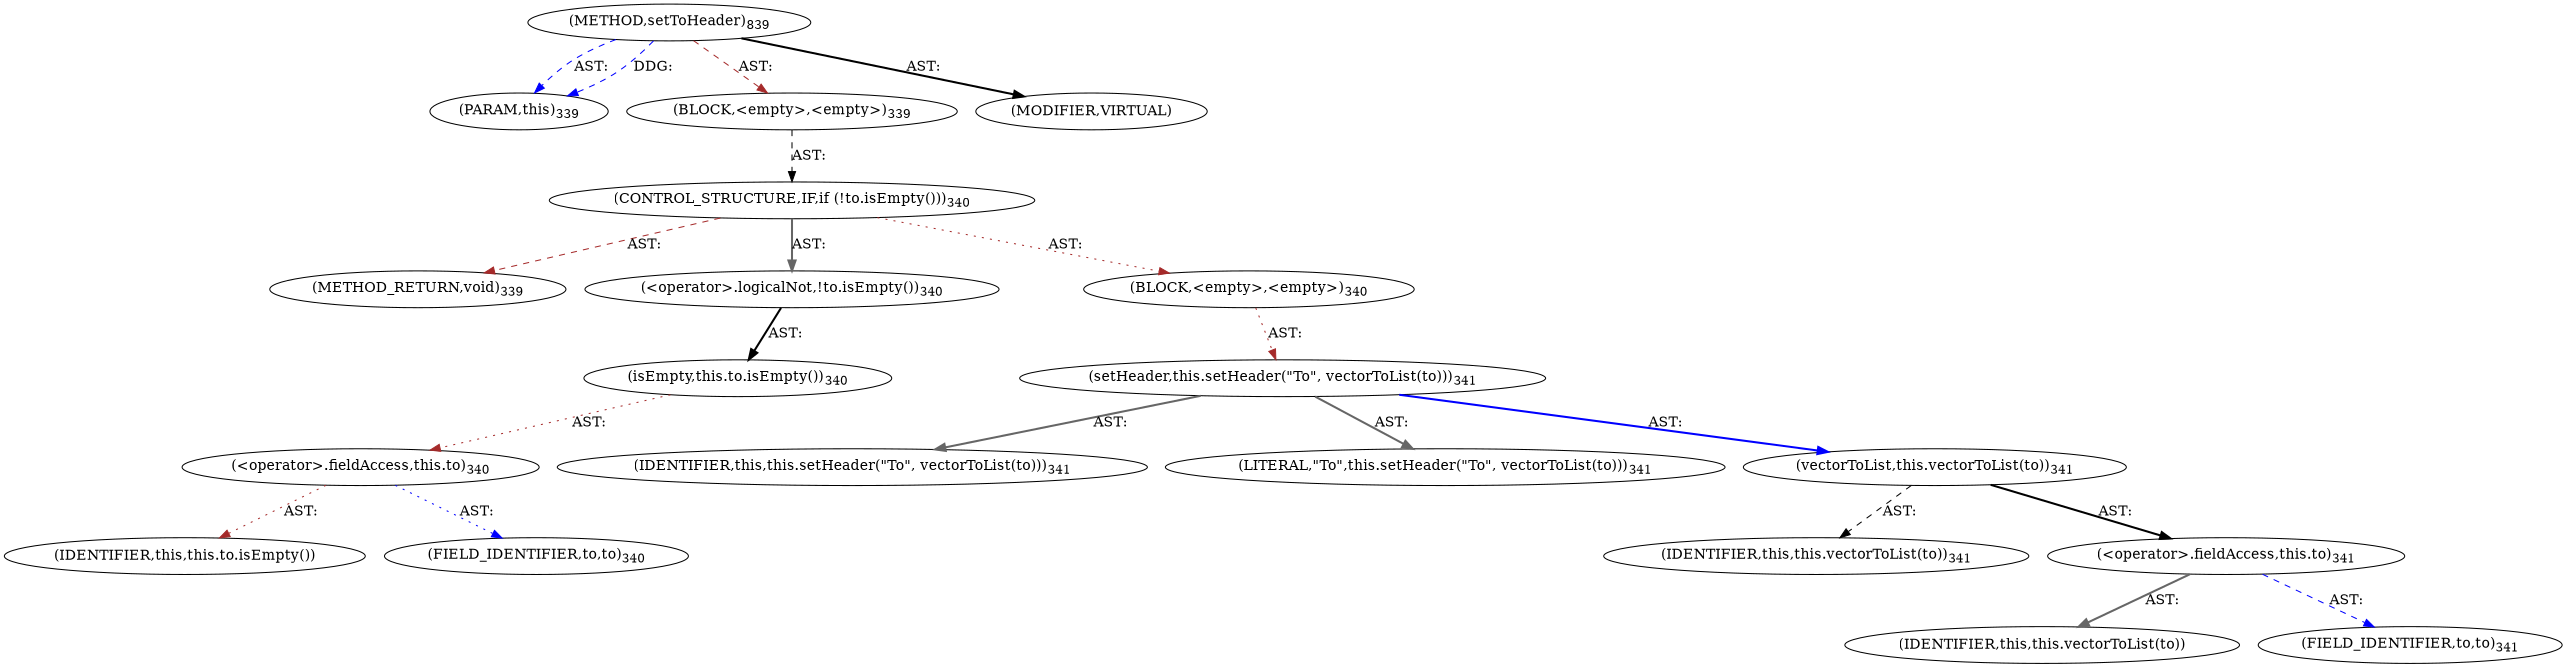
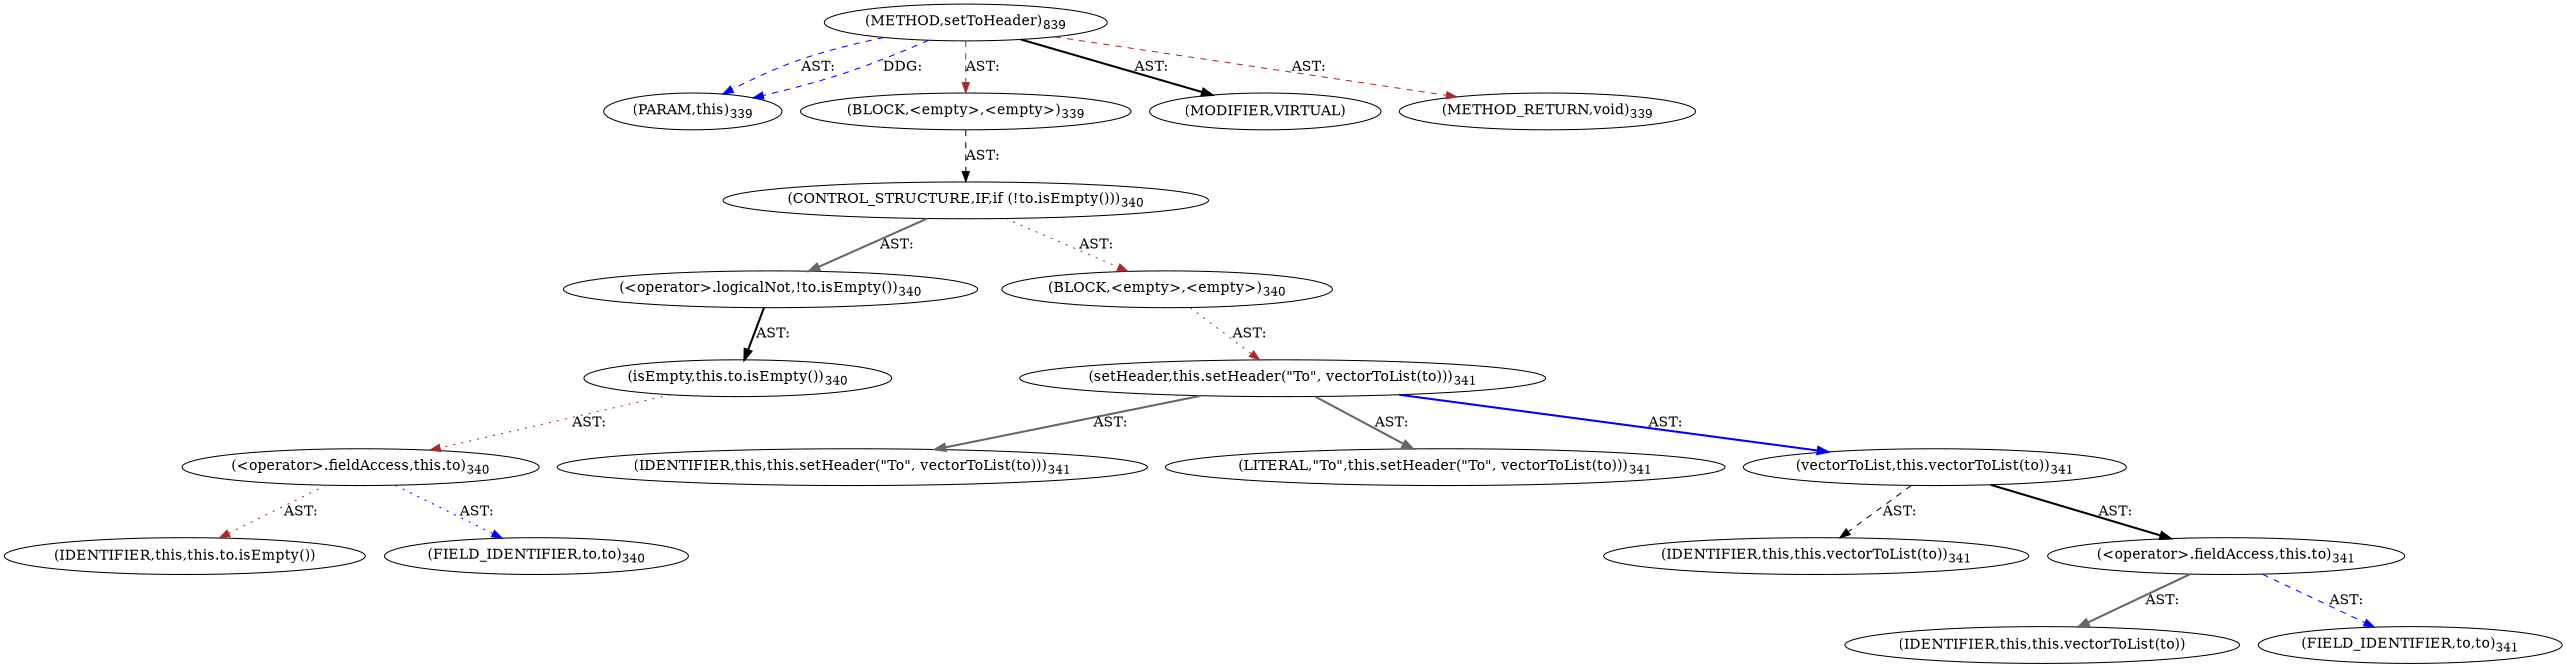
edge "(CONTROL_STRUCTURE,IF,if (!to.isEmpty()))" -> "(METHOD_RETURN,void)": now "(METHOD,setToHeader)" -> "(METHOD_RETURN,void)"
